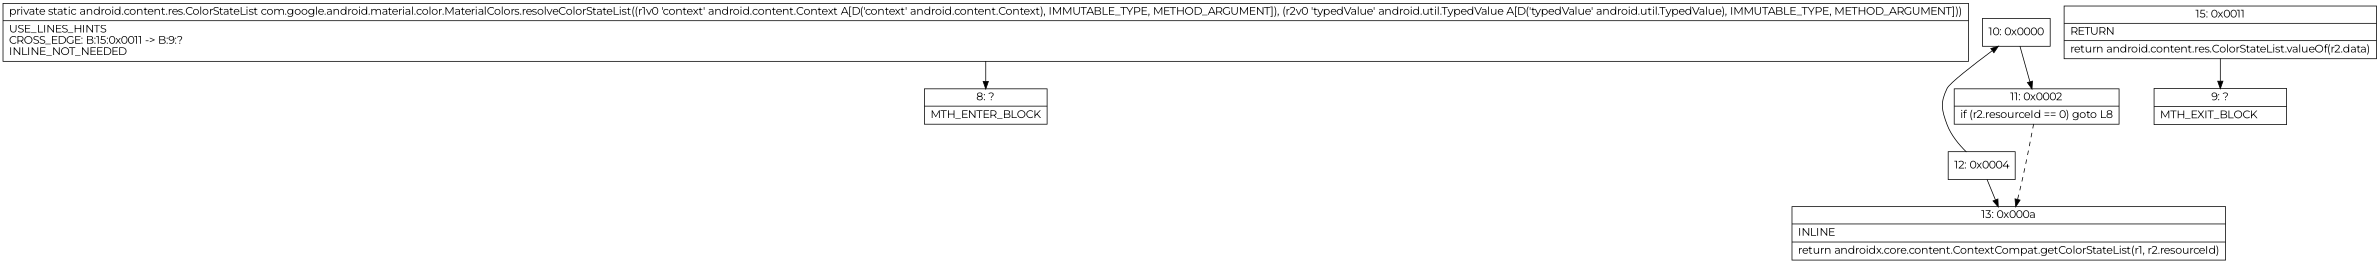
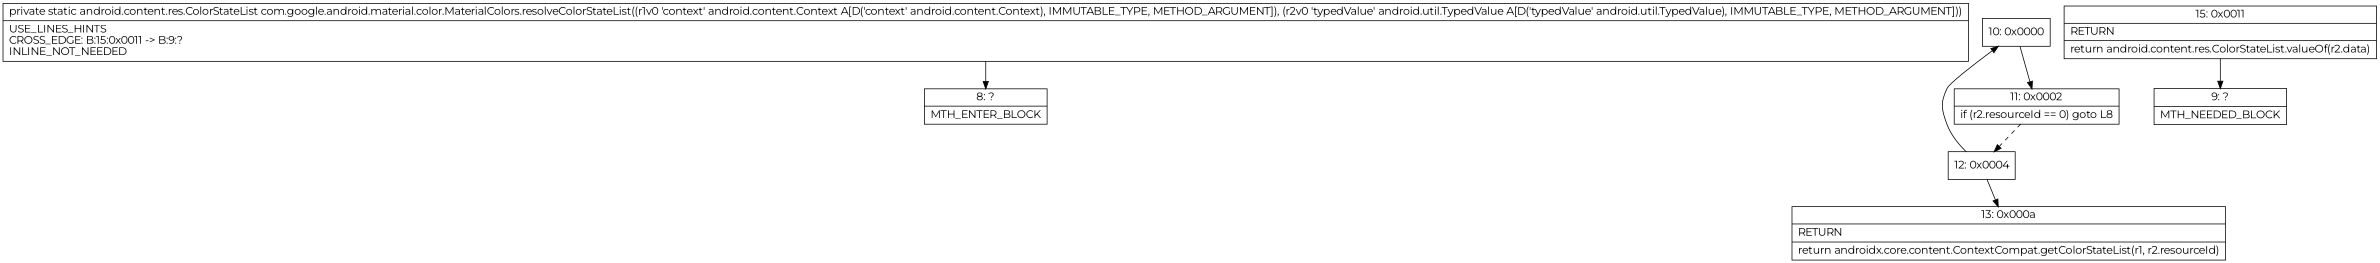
node "9: ?": text "MTH_EXIT_BLOCK" -> "MTH_NEEDED_BLOCK"
edge "11: 0x0002" -> "13: 0x000a": now "11: 0x0002" -> "12: 0x0004"
node "13: 0x000a": text "INLINE" -> "RETURN"
